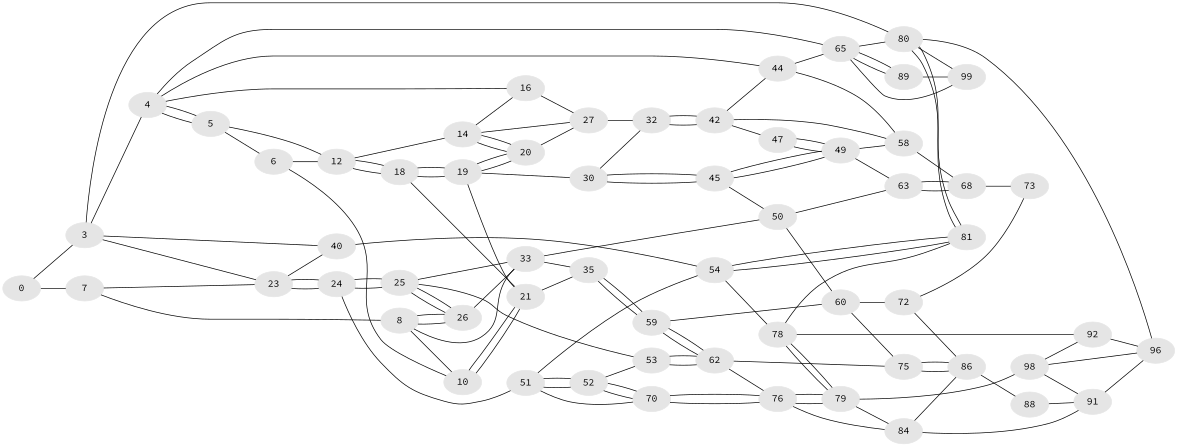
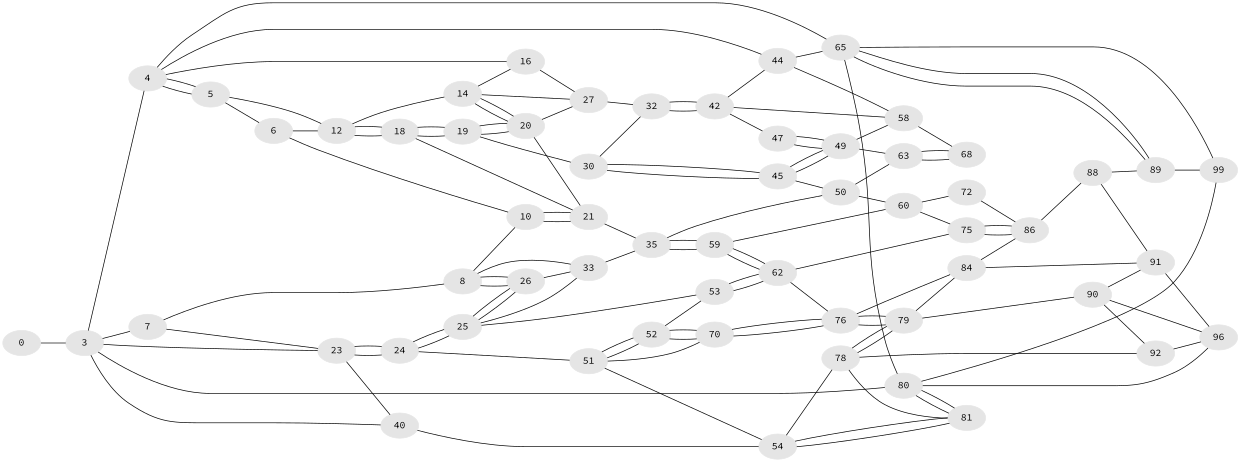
edge "89" -- "88": added
node "73": removed
edge "19" -- "21": now "20" -- "21"
edge "50" -- "33": now "50" -- "35"
edge "0" -- "7": now "3" -- "7"
node "98": label "98" -> "90"
